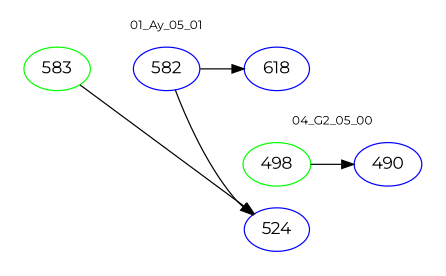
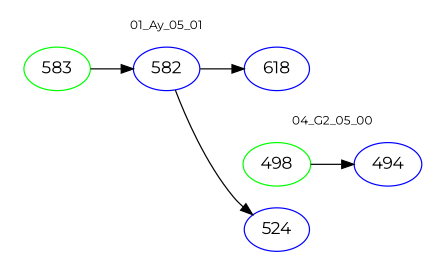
edge "583" -> "524": now "583" -> "582"
node "490": label "490" -> "494"
